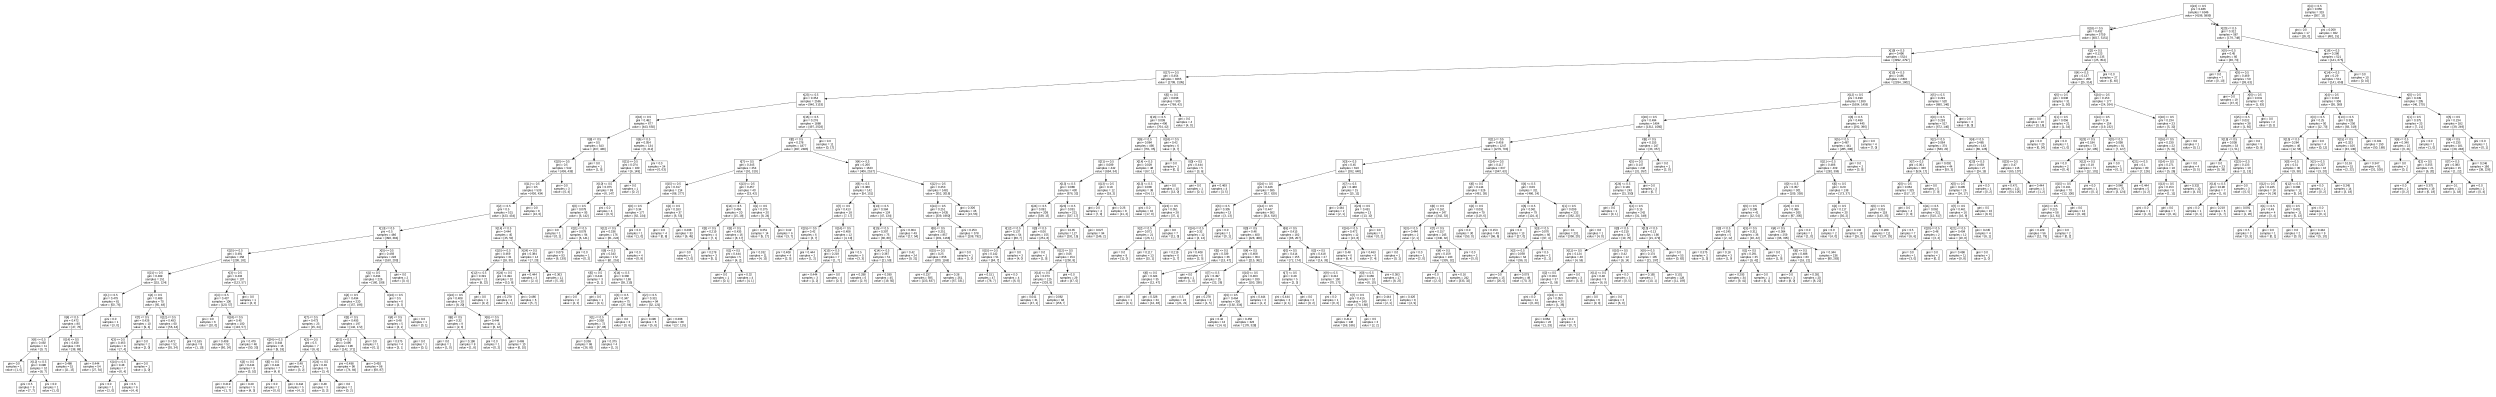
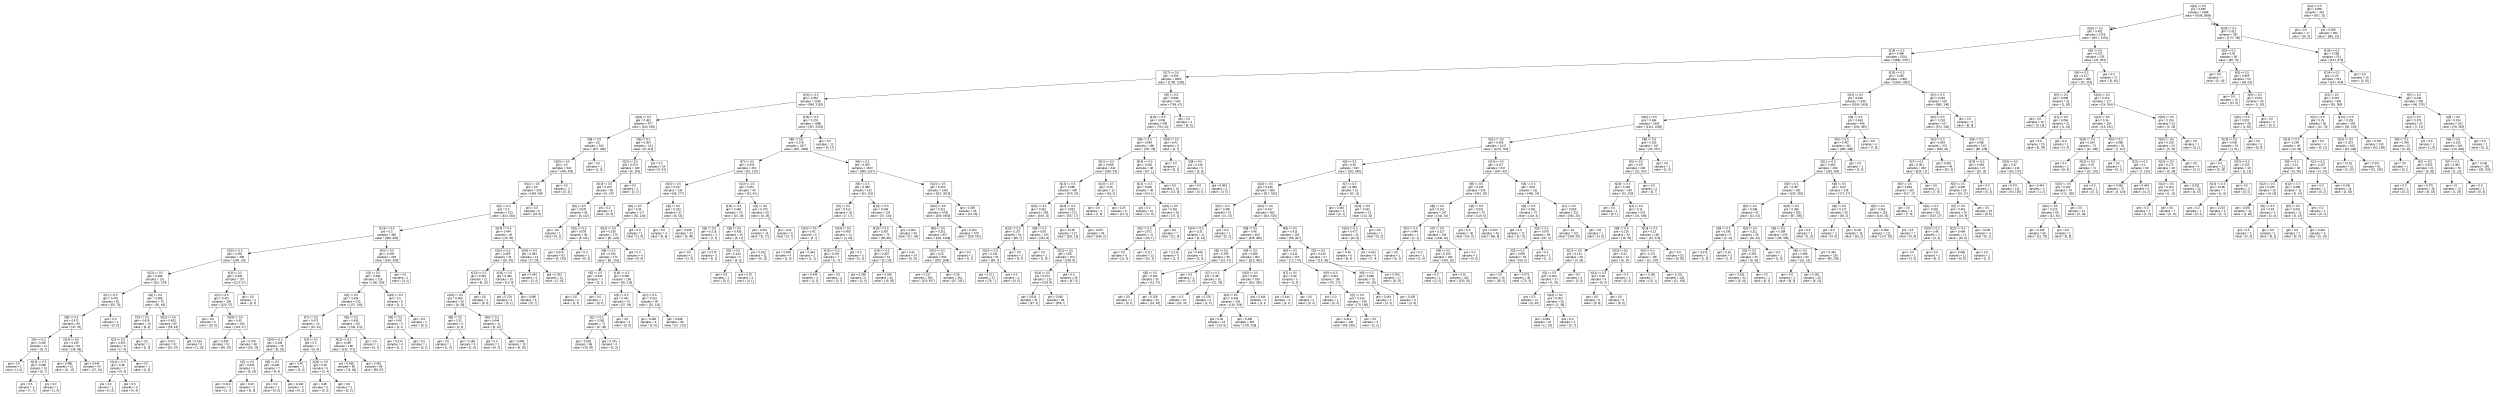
edge "X[0] <= 0.5 gini = 0.161 samples = 247 value = [342, 33]" -> "X[7] <= 0.5 gini = 0.157 samples = 245 value = [340, 32]": reversed
